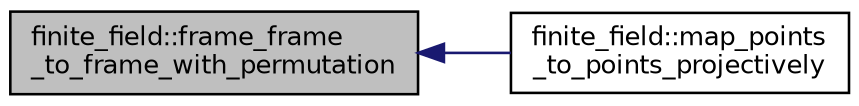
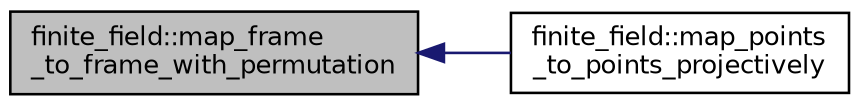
node "finite_field::frame_frame _to_frame_with_permutation": label "finite_field::frame_frame _to_frame_with_permutation" -> "finite_field::map_frame _to_frame_with_permutation"
